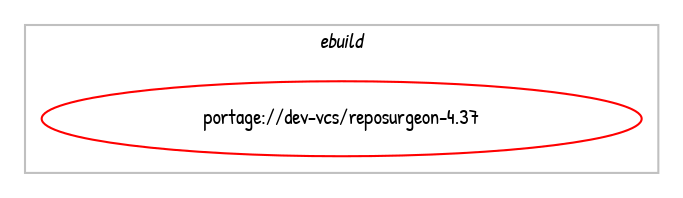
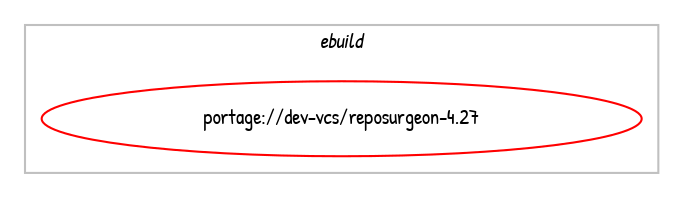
node "portage://dev-vcs/reposurgeon-4.37": label "portage://dev-vcs/reposurgeon-4.37" -> "portage://dev-vcs/reposurgeon-4.27"
